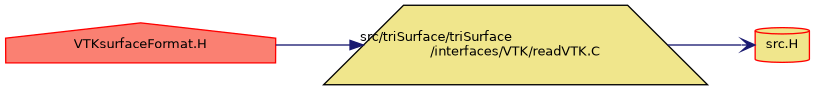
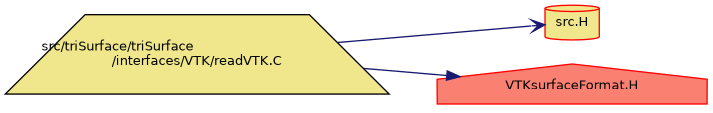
edge "VTKsurfaceFormat.H" -> "src/triSurface/triSurface /interfaces/VTK/readVTK.C": reversed
